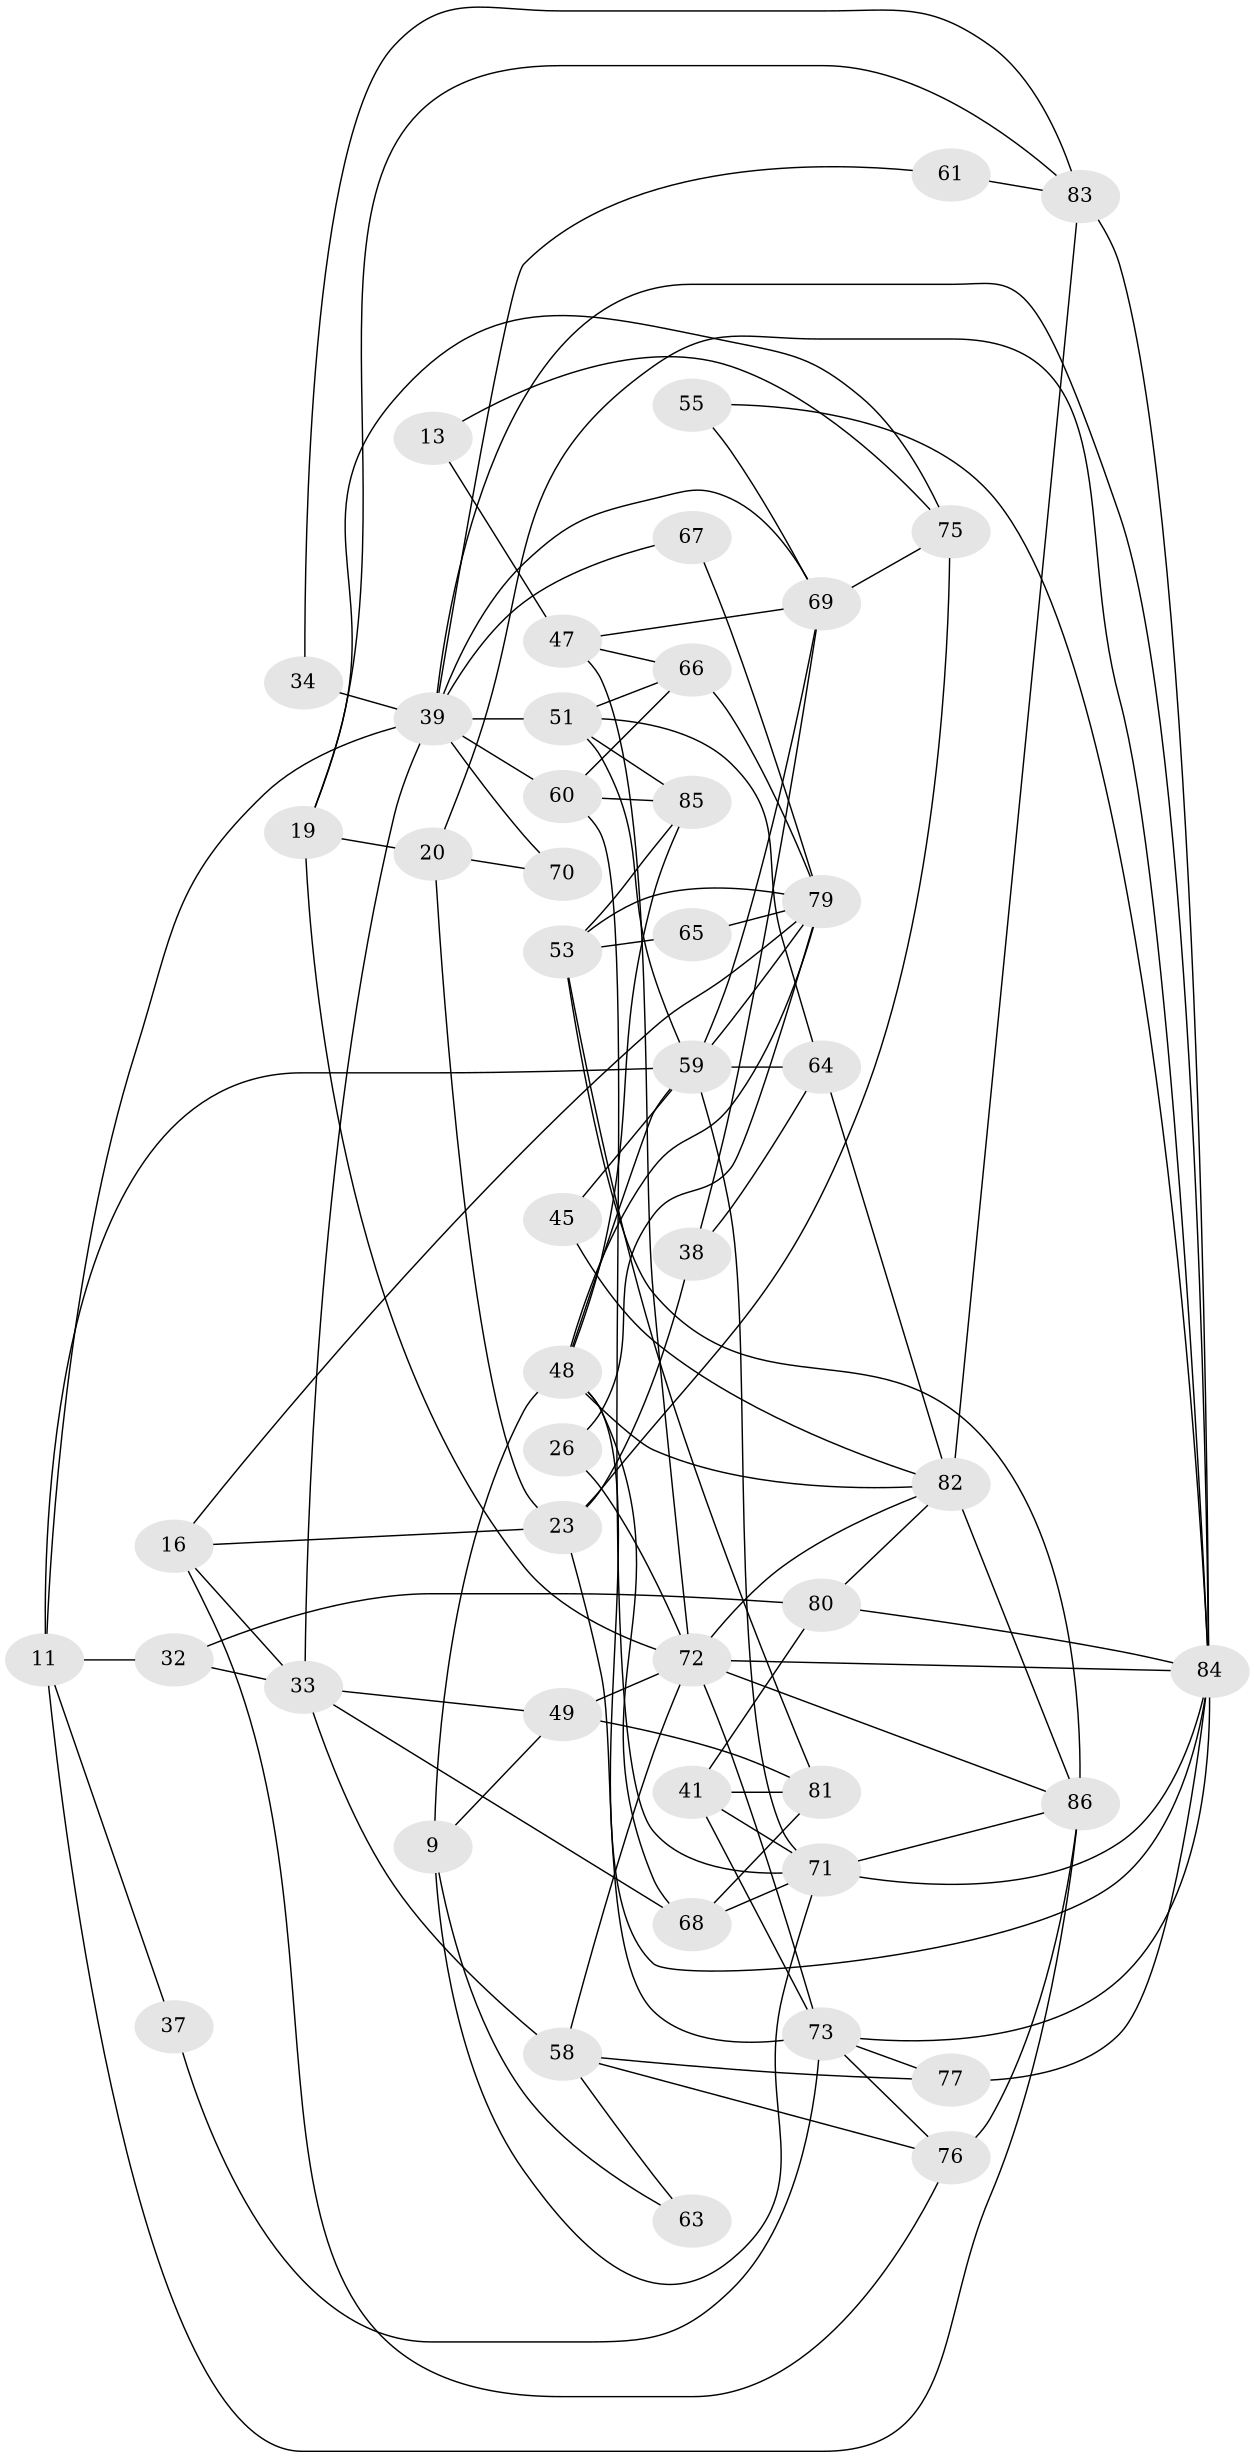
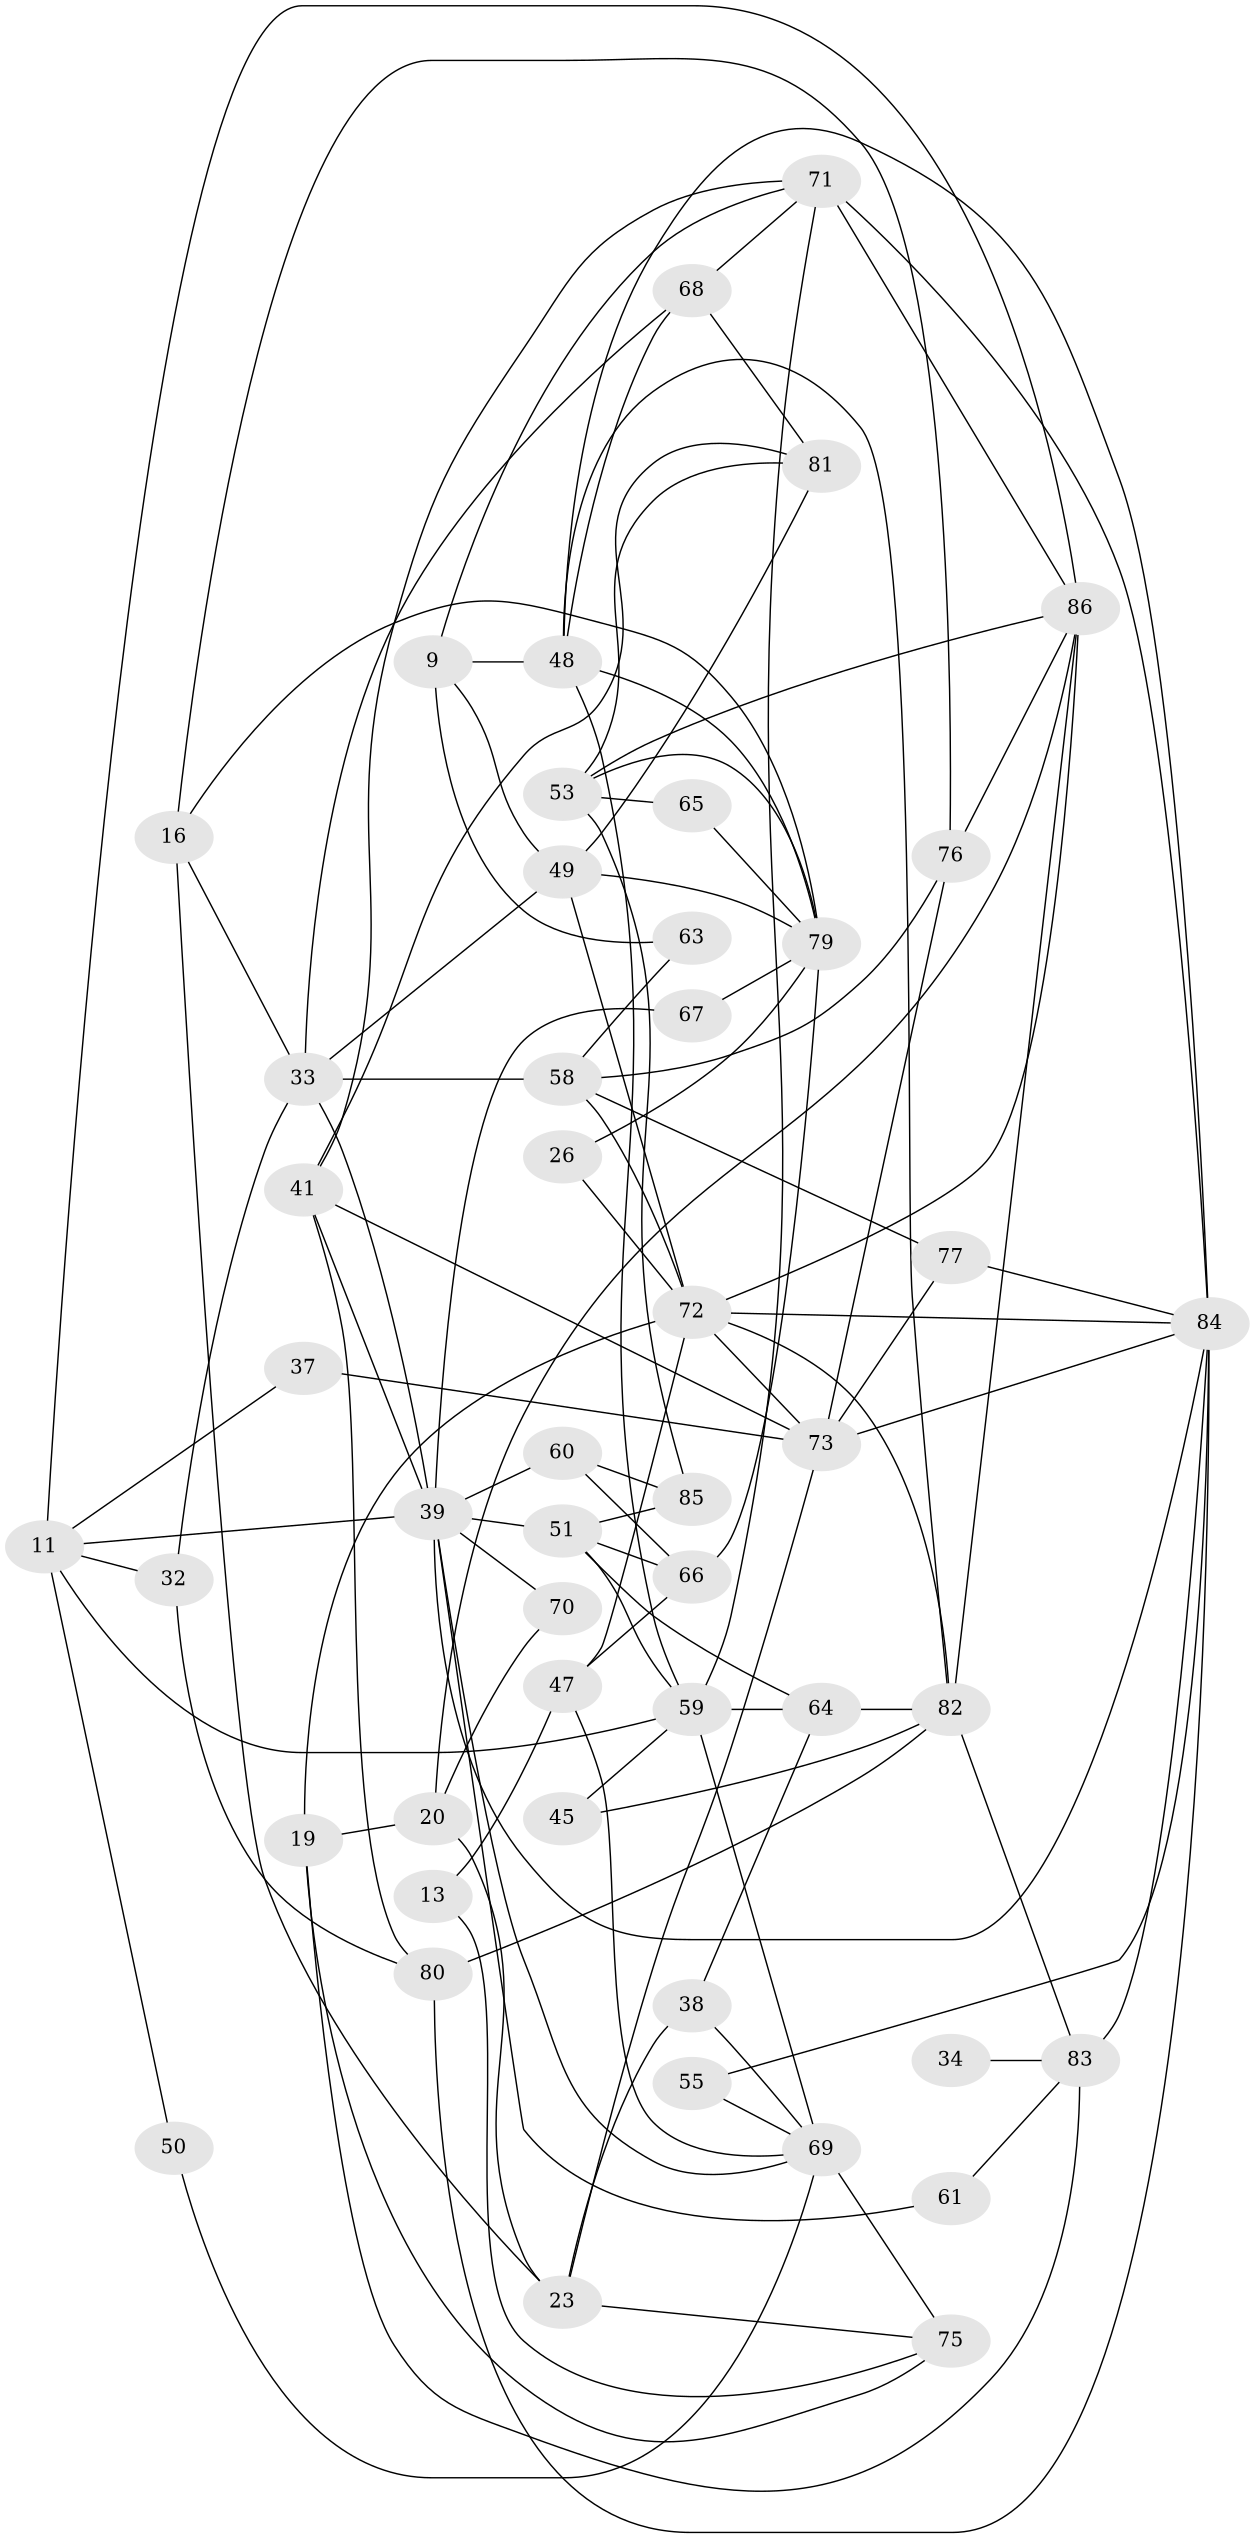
edge "20" -- "84": now "20" -- "86"
edge "34" -- "39": now "41" -- "39"
edge "79" -- "59": now "79" -- "49"
edge "85" -- "48": removed
edge "60" -- "71": removed
node "50": added
